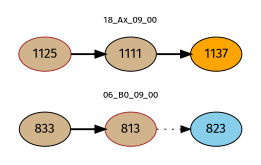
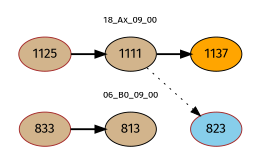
node "833": color black -> brown
node "813": color brown -> black
edge "813" -> "823": now "1111" -> "823"
node "823": color black -> brown
